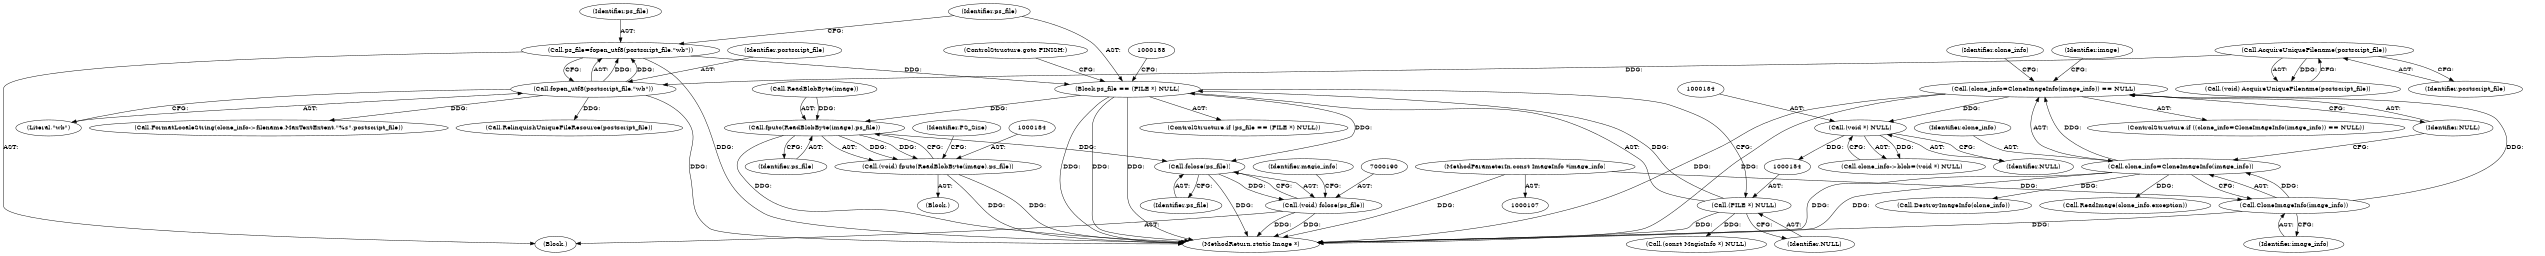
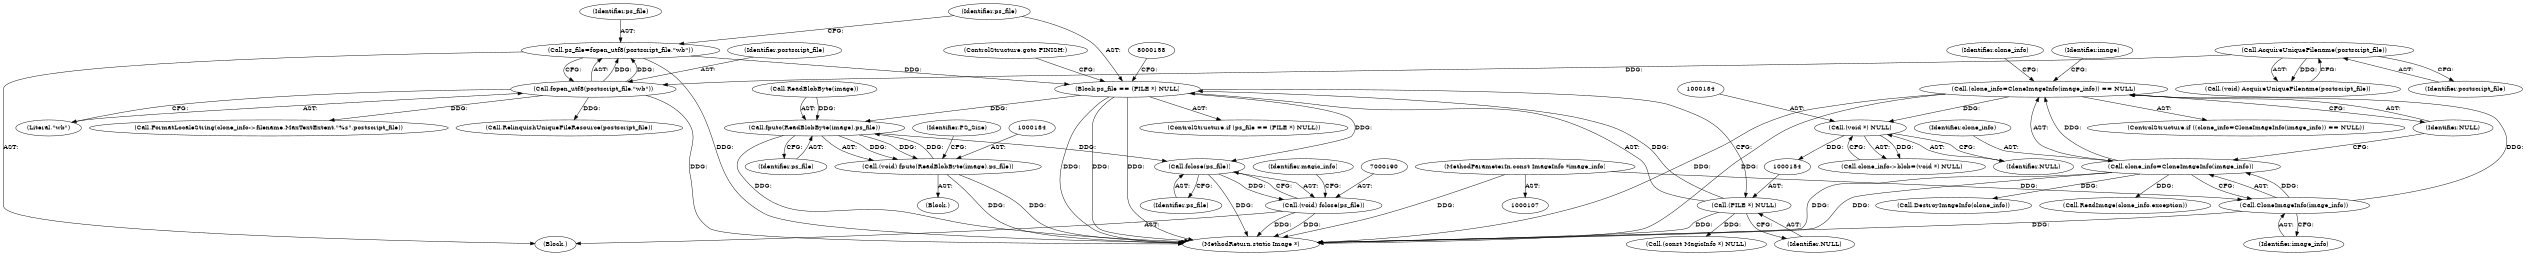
node "1000158": label "1000158" -> "8000158"
edge "(Call,(void) fputc(ReadBlobByte(image),ps_file))" -> "(Call,fputc(ReadBlobByte(image),ps_file))": label "CFG: " -> "DDG: "
